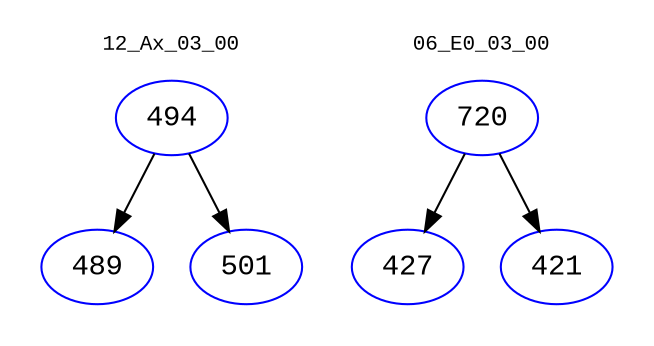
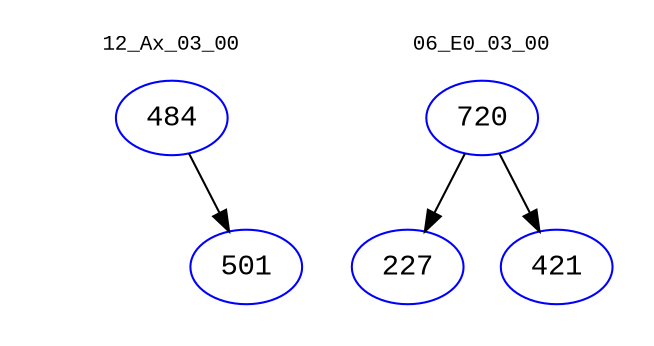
node "494": label "494" -> "484"
node "489": removed
node "427": label "427" -> "227"
